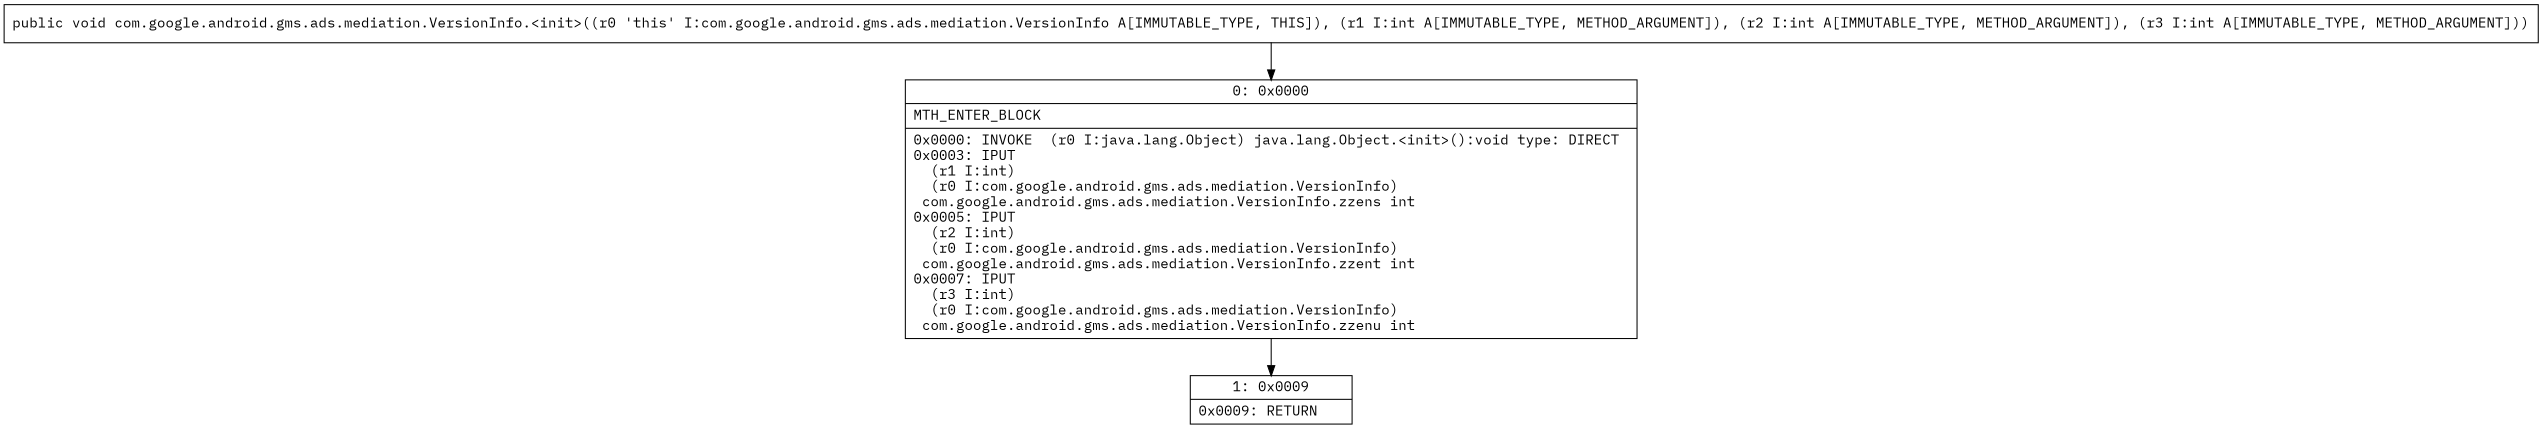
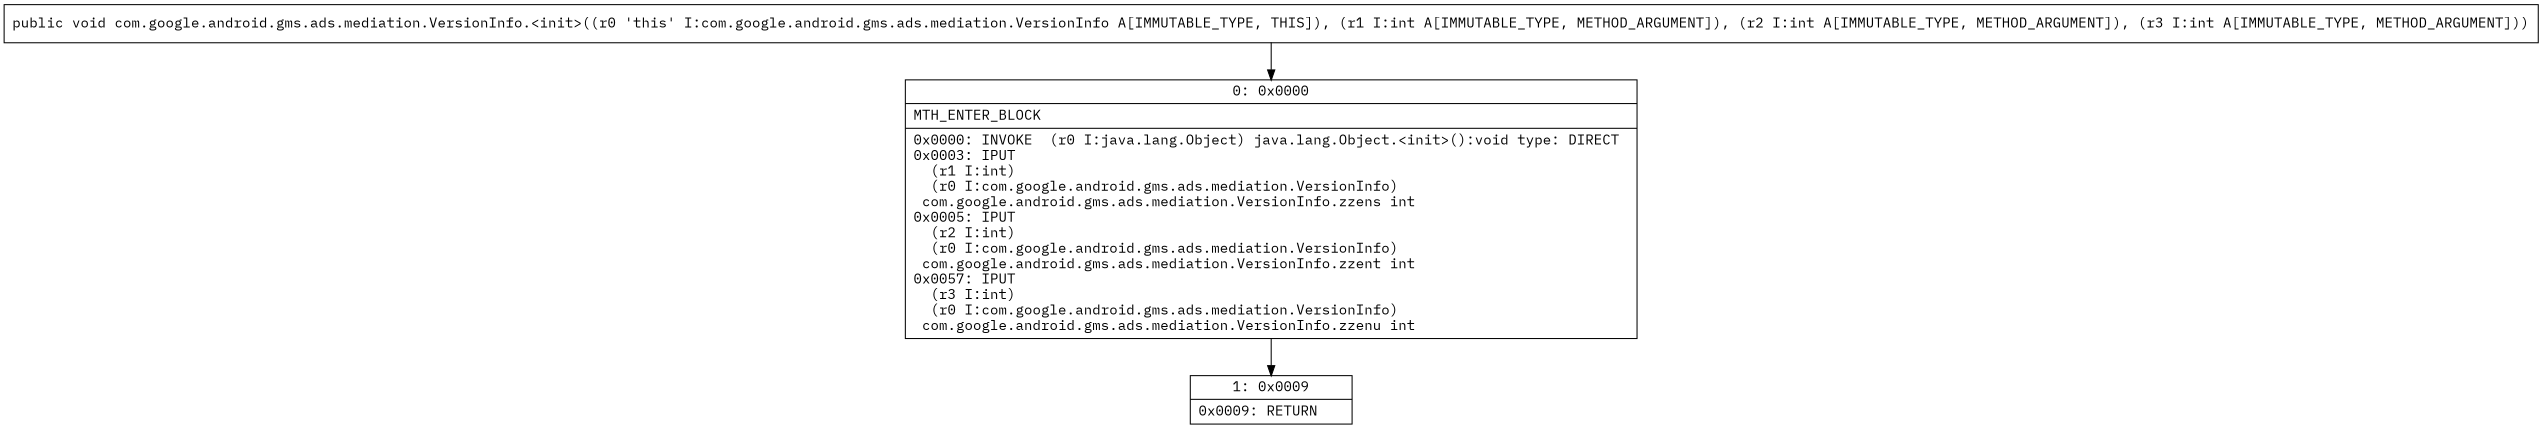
node "0: 0x0000": text "0x0007: IPUT" -> "0x0057: IPUT"
